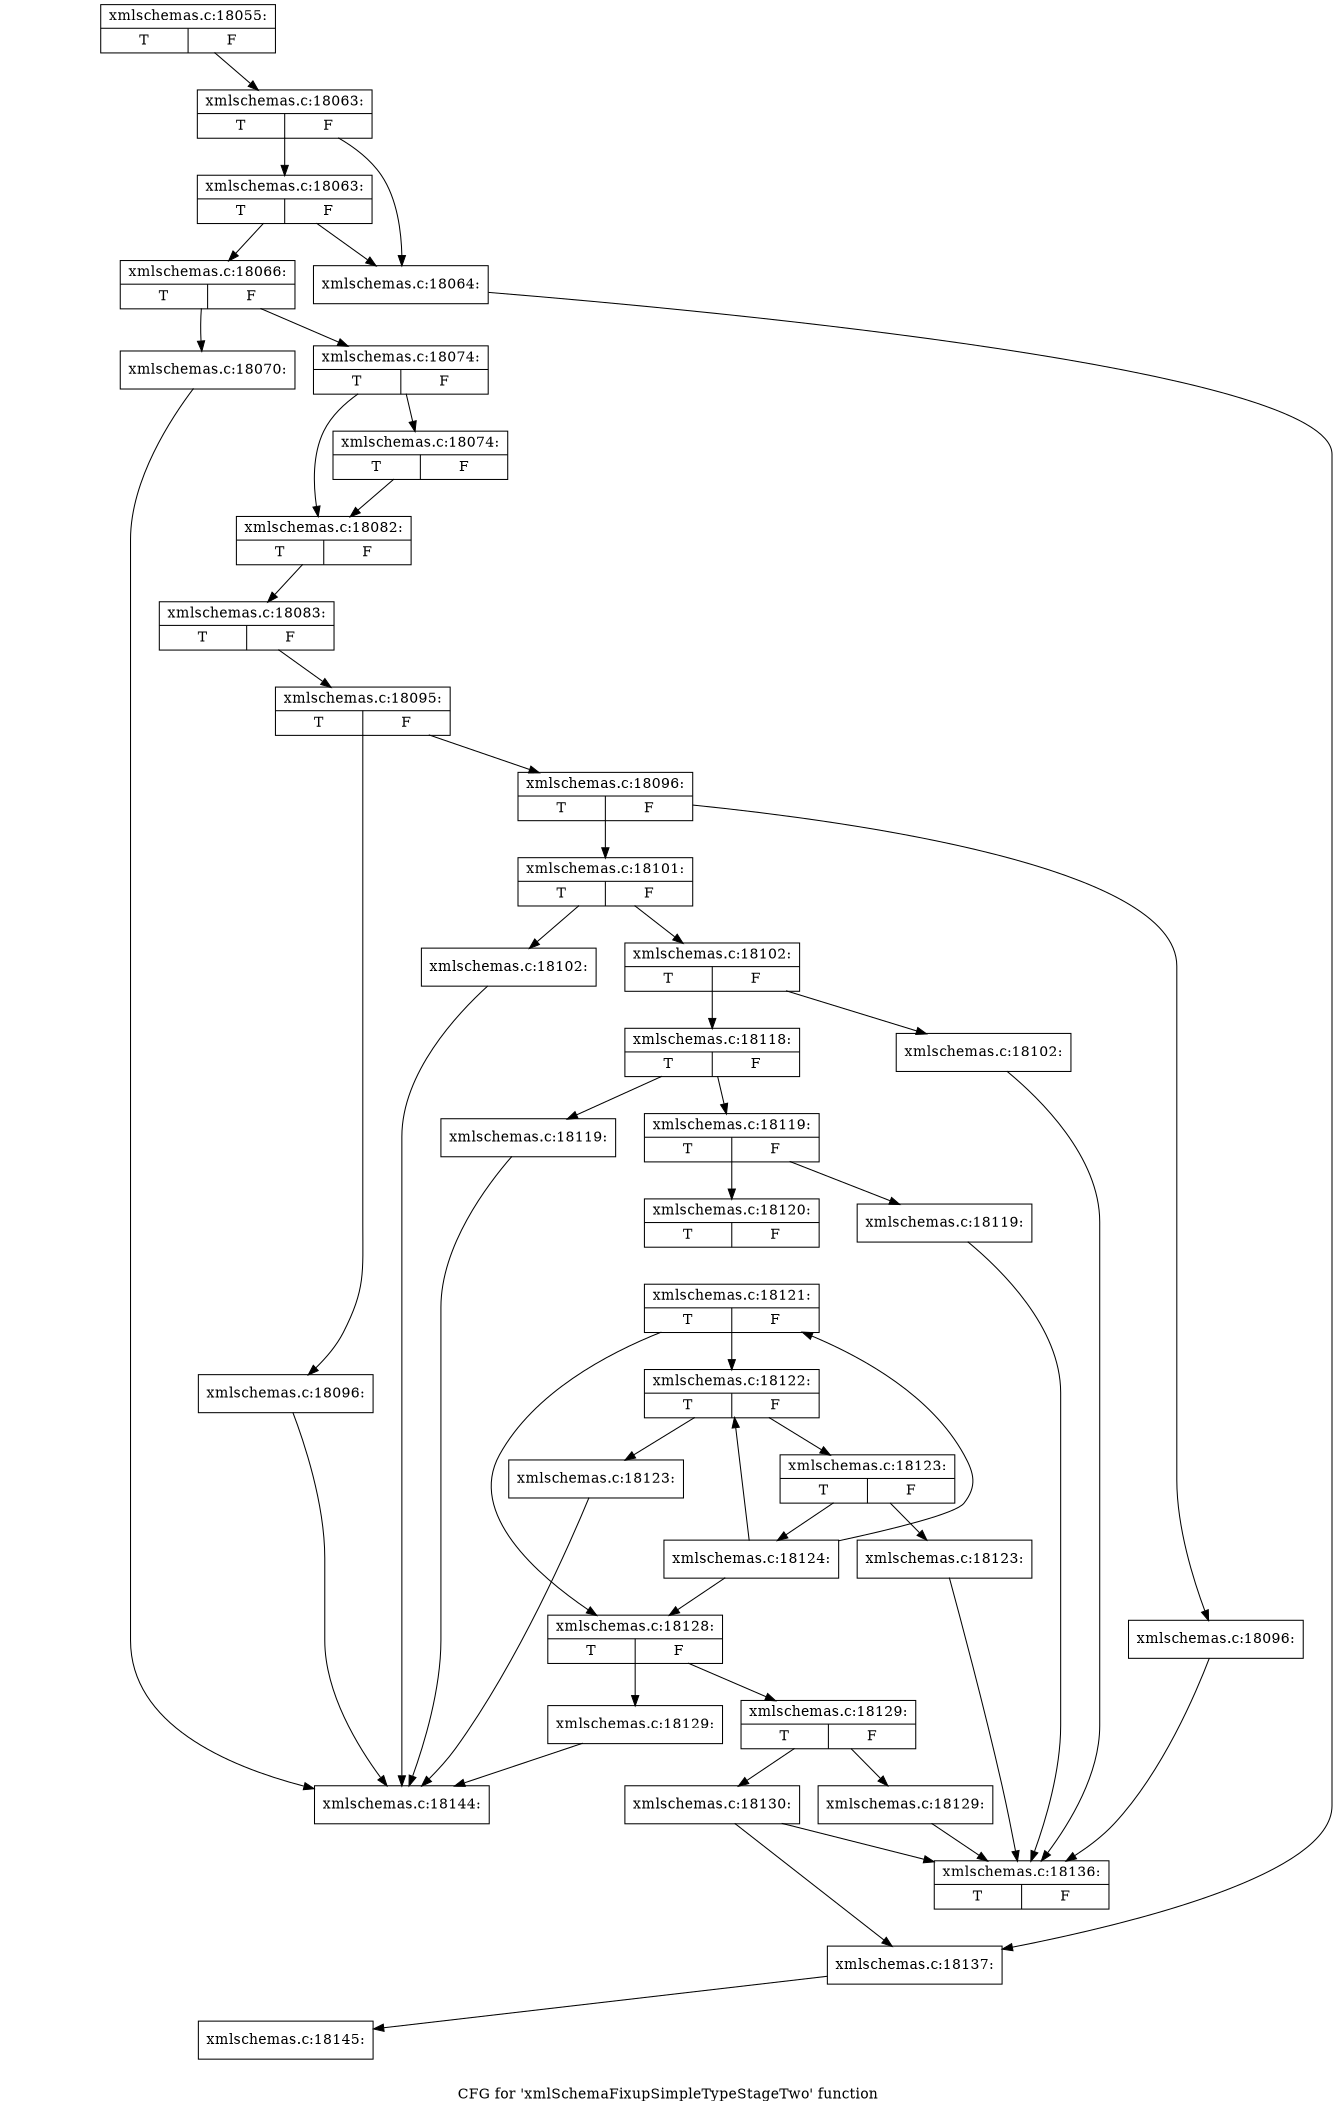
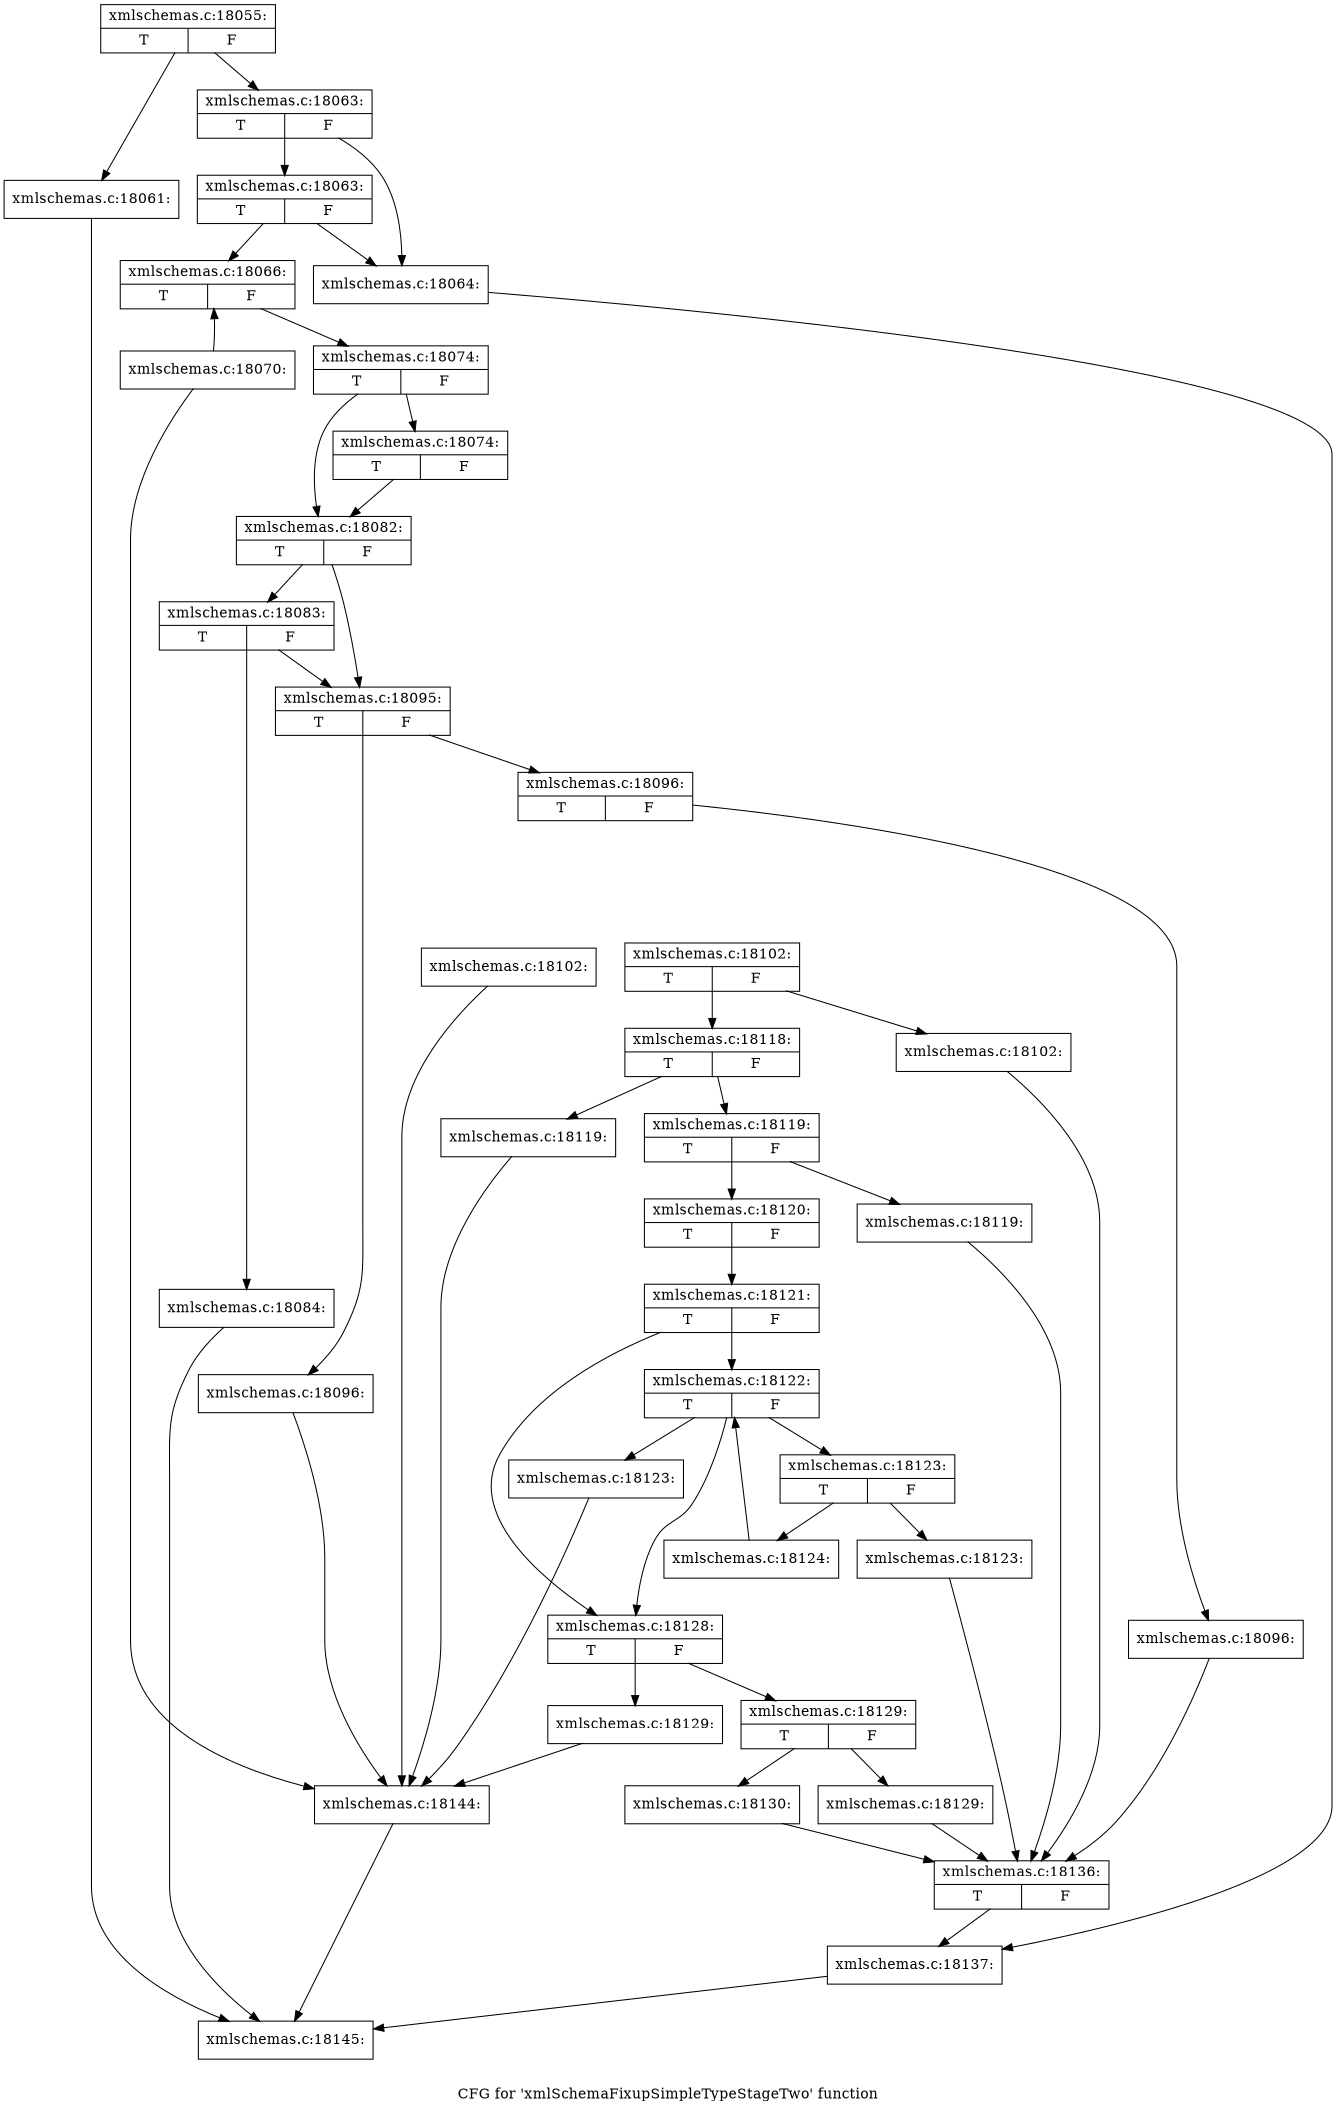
node "xmlschemas.c:18061:": added
edge "xmlschemas.c:18066:" -> "xmlschemas.c:18070:": reversed
edge "xmlschemas.c:18082:" -> "xmlschemas.c:18095:": added
node "xmlschemas.c:18101:": removed
node "xmlschemas.c:18084:": added
edge "xmlschemas.c:18124:" -> "xmlschemas.c:18121:": now "xmlschemas.c:18120:" -> "xmlschemas.c:18121:"
edge "xmlschemas.c:18124:" -> "xmlschemas.c:18128:": now "xmlschemas.c:18122:" -> "xmlschemas.c:18128:"
edge "xmlschemas.c:18130:" -> "xmlschemas.c:18137:": now "xmlschemas.c:18136:" -> "xmlschemas.c:18137:"
edge "xmlschemas.c:18144:" -> "xmlschemas.c:18145:": added
